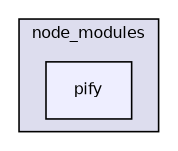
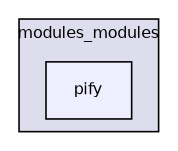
cluster "node_modules": label "node_modules" -> "modules_modules"
